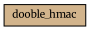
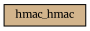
node "dooble_hmac": label "dooble_hmac" -> "hmac_hmac"
